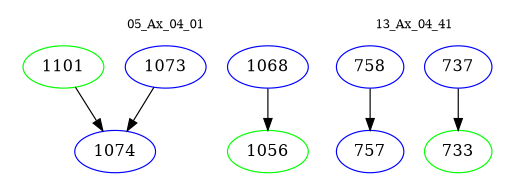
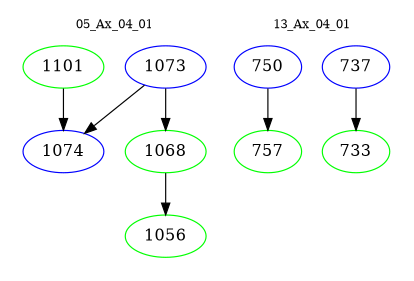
cluster "13_Ax_04_41": label "13_Ax_04_41" -> "13_Ax_04_01"
node "1068": color blue -> green
node "758": label "758" -> "750"
edge "1073" -> "1068": added
node "757": color blue -> green
